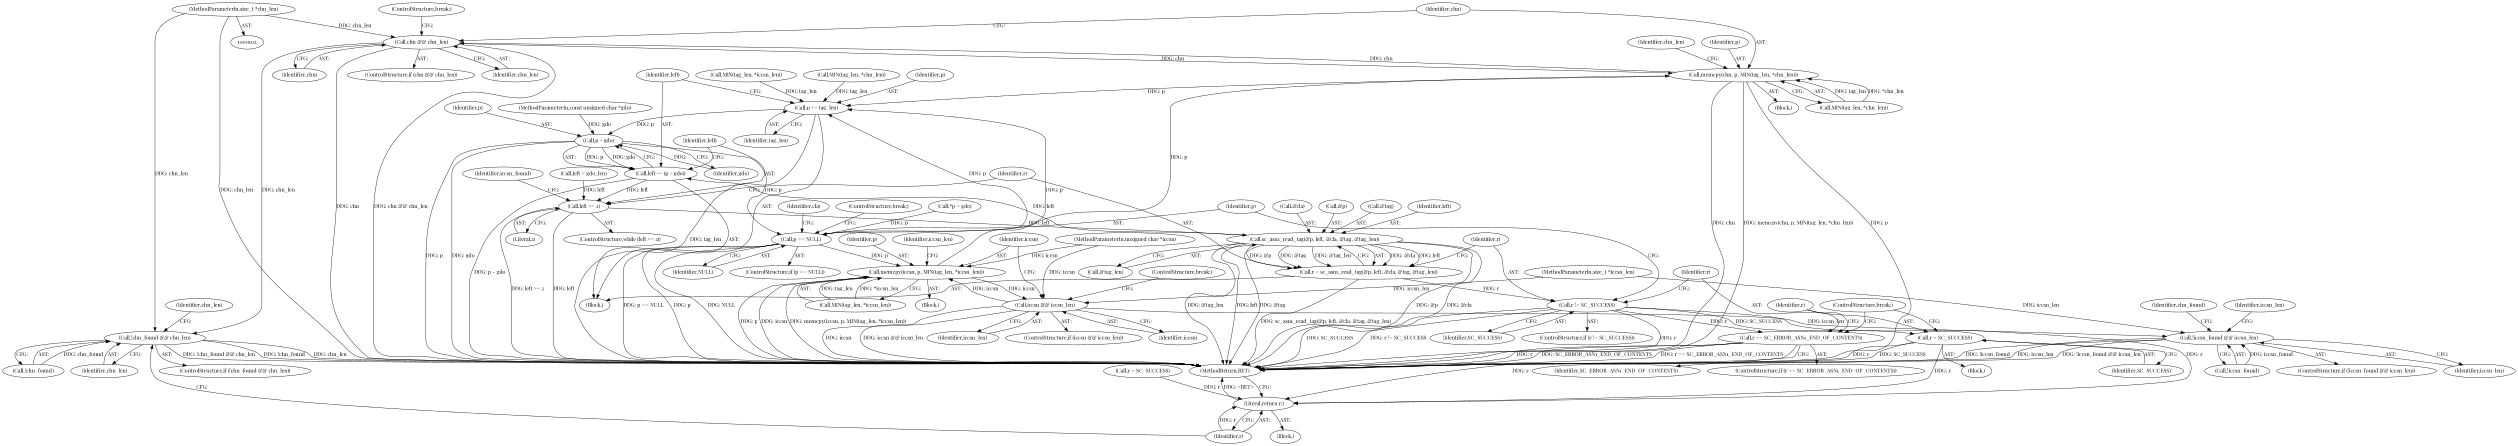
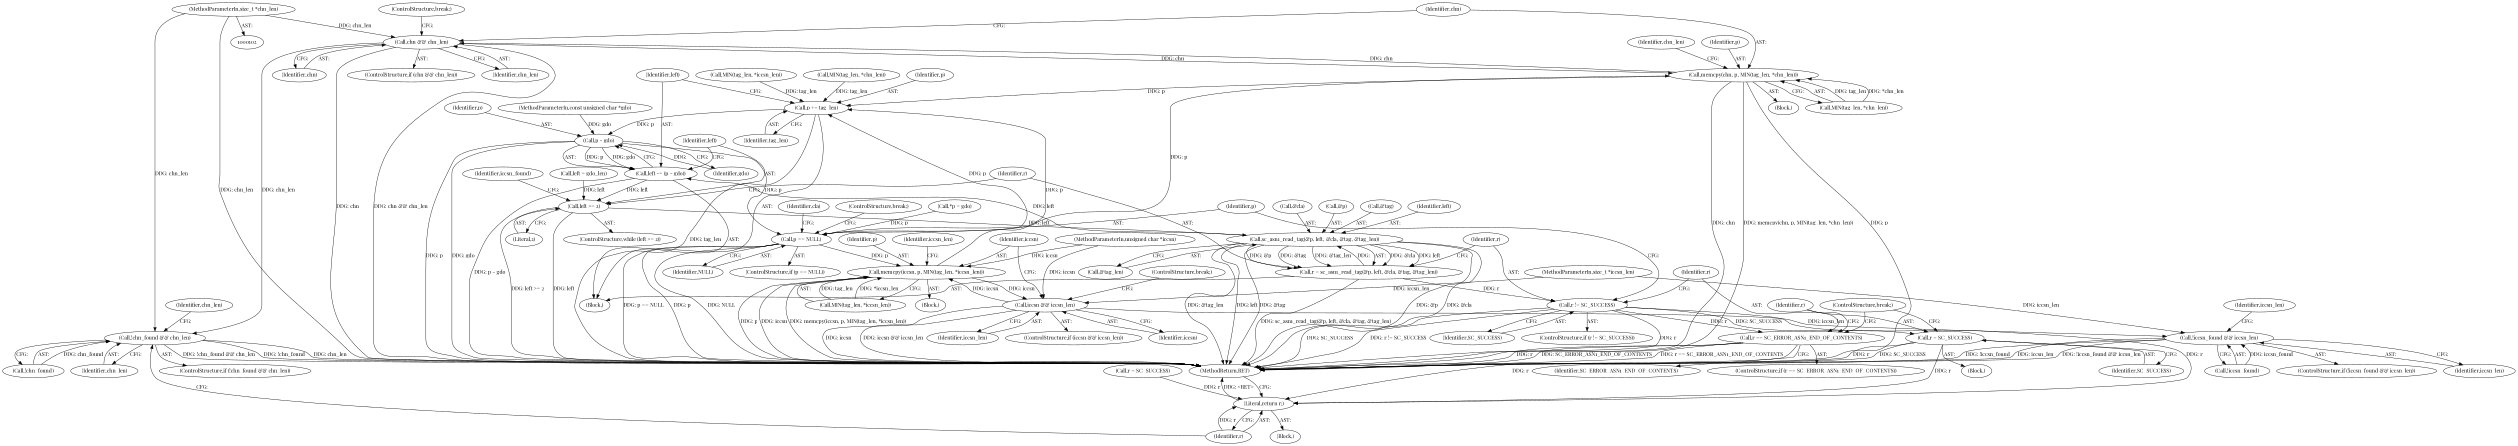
edge "(Call,r = sc_asn1_read_tag(&p, left, &cla, &tag, &tag_len))" -> "(Call,sc_asn1_read_tag(&p, left, &cla, &tag, &tag_len))": label "CFG: " -> "DDG: "
node "(Identifier,chn_found)": removed
